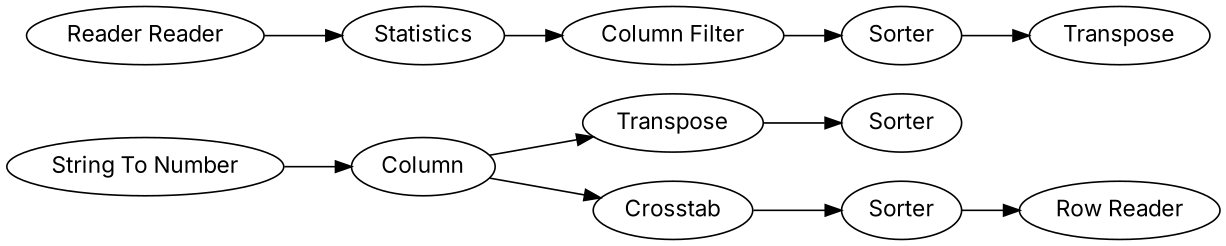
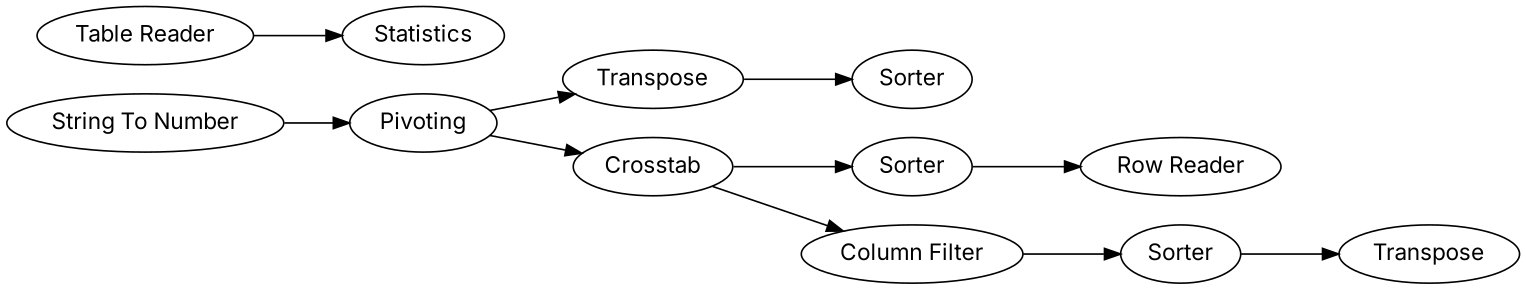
node "Reader Reader": label "Reader Reader" -> "Table Reader"
edge "Statistics" -> "Column Filter": now "Crosstab" -> "Column Filter"
node "Column": label "Column" -> "Pivoting"
